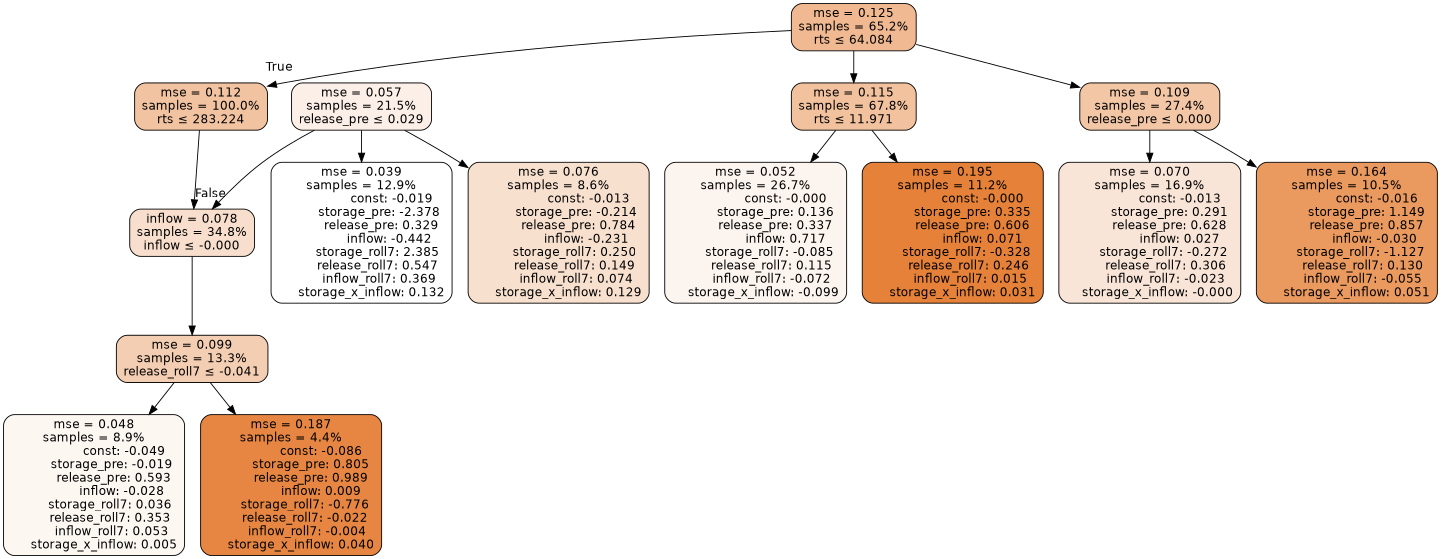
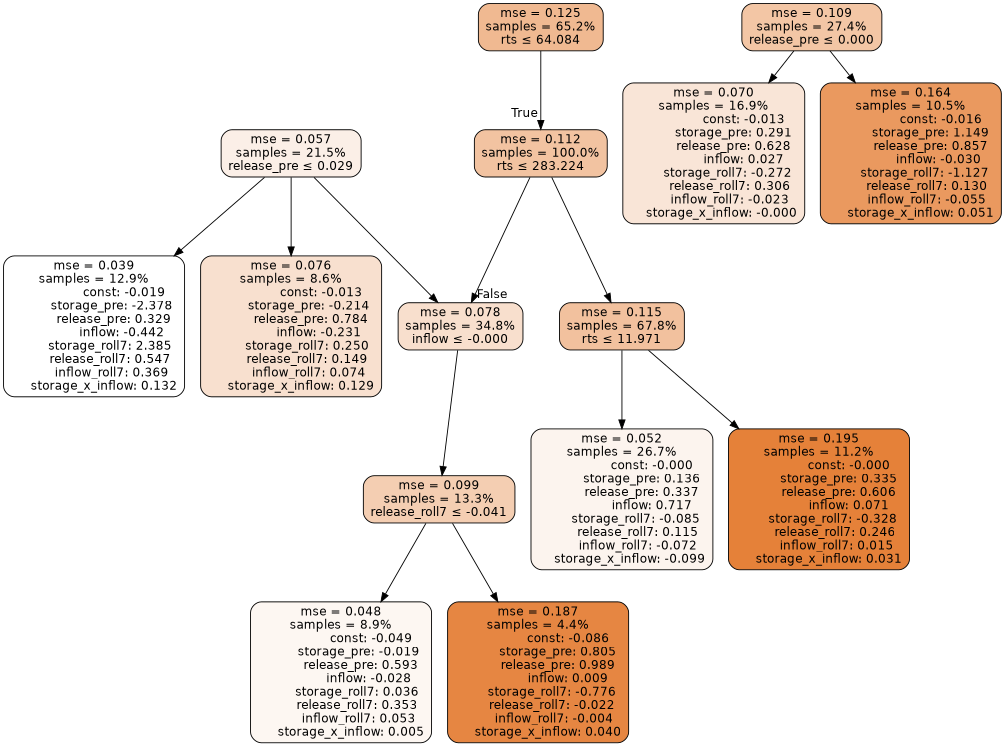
edge "mse = 0.125 samples = 65.2% rts ≤ 64.084" -> "mse = 0.115 samples = 67.8% rts ≤ 11.971": now "mse = 0.112 samples = 100.0% rts ≤ 283.224" -> "mse = 0.115 samples = 67.8% rts ≤ 11.971"
edge "mse = 0.125 samples = 65.2% rts ≤ 64.084" -> "mse = 0.109 samples = 27.4% release_pre ≤ 0.000": removed
node "inflow = 0.078 samples = 34.8% inflow ≤ -0.000": label "inflow = 0.078 samples = 34.8% inflow ≤ -0.000" -> "mse = 0.078 samples = 34.8% inflow ≤ -0.000"
